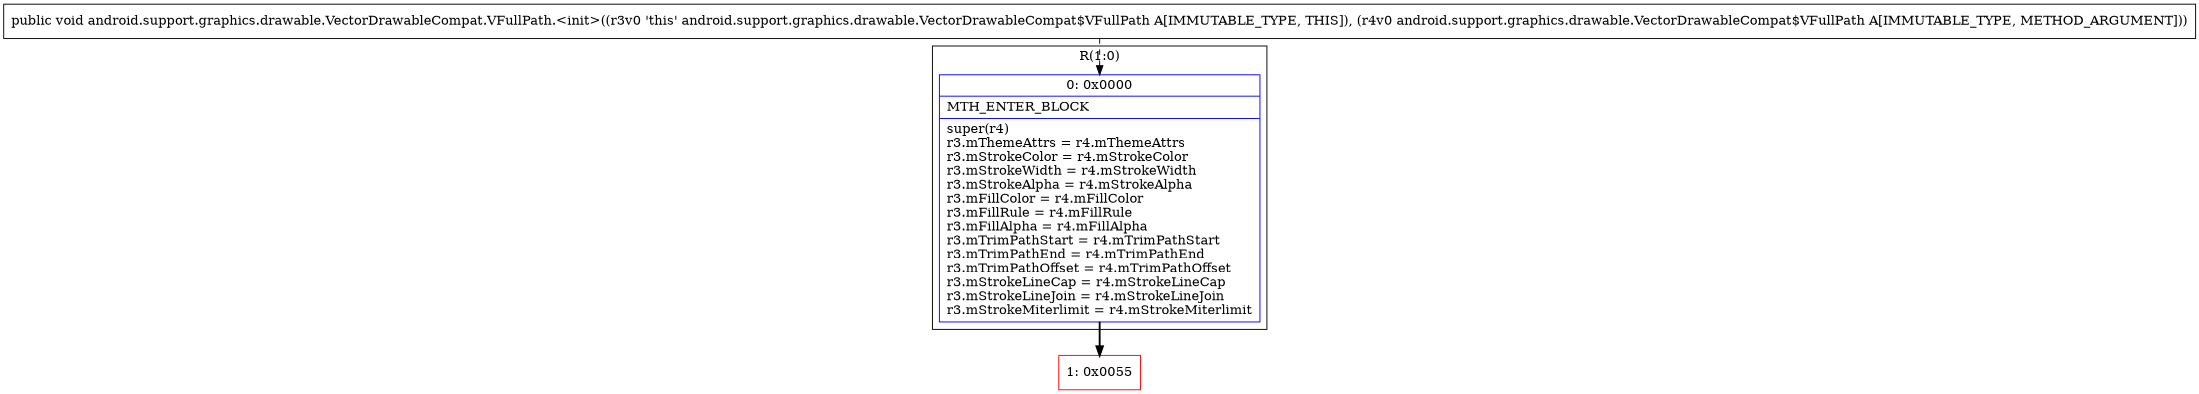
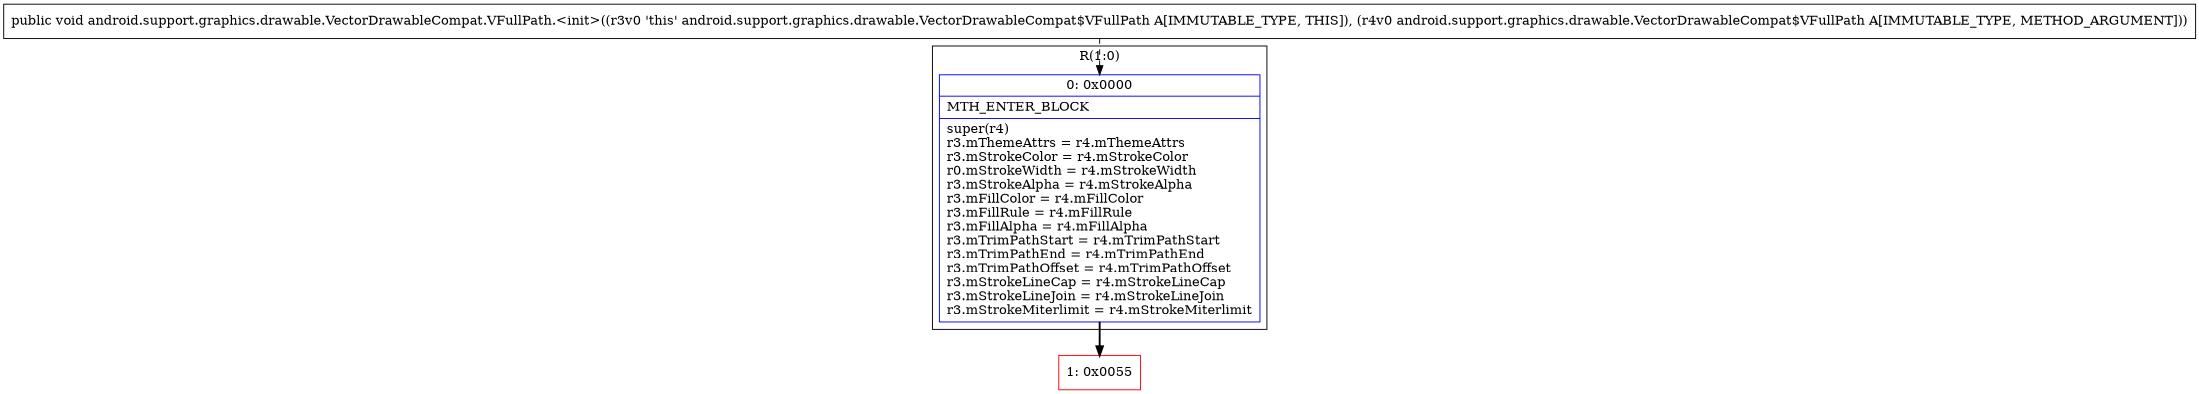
node "0: 0x0000": text "r3.mStrokeWidth = r4.mStrokeWidth" -> "r0.mStrokeWidth = r4.mStrokeWidth"
